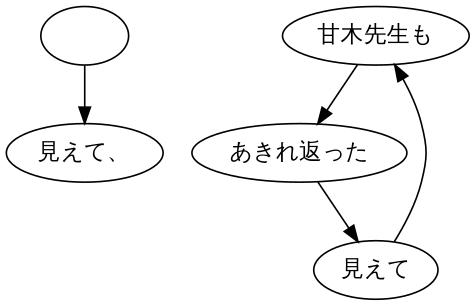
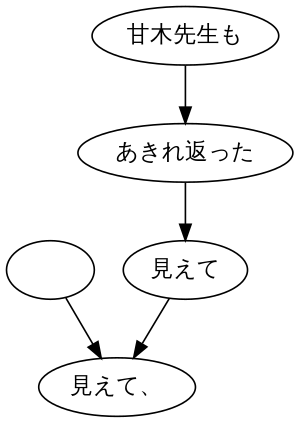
edge "見えて" -> "甘木先生も": now "見えて" -> "見えて、"
